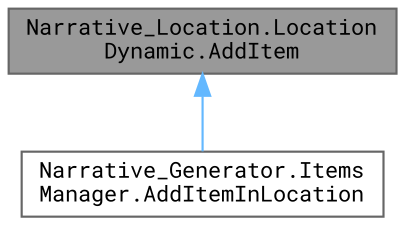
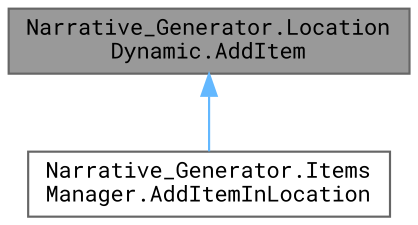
node "Narrative_Location.Location Dynamic.AddItem": label "Narrative_Location.Location Dynamic.AddItem" -> "Narrative_Generator.Location Dynamic.AddItem"
